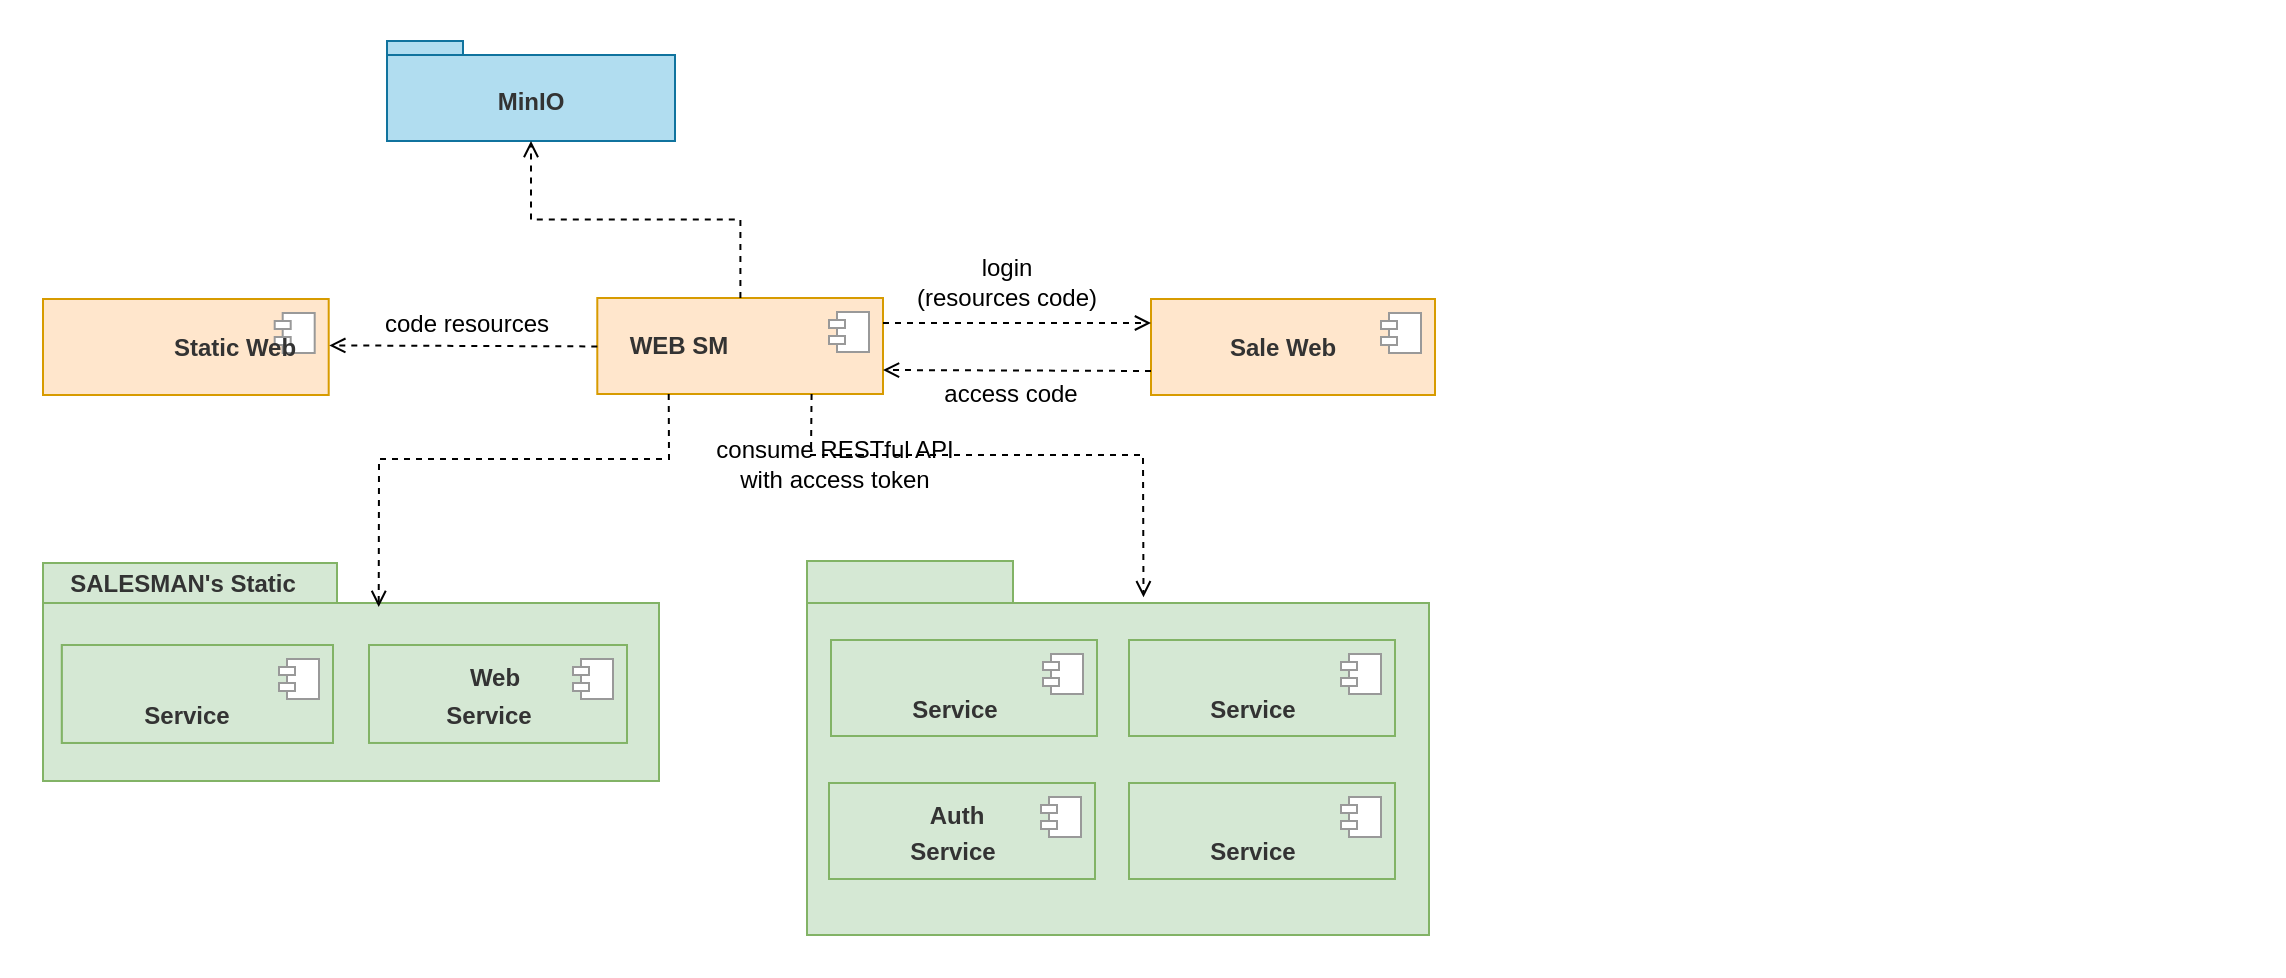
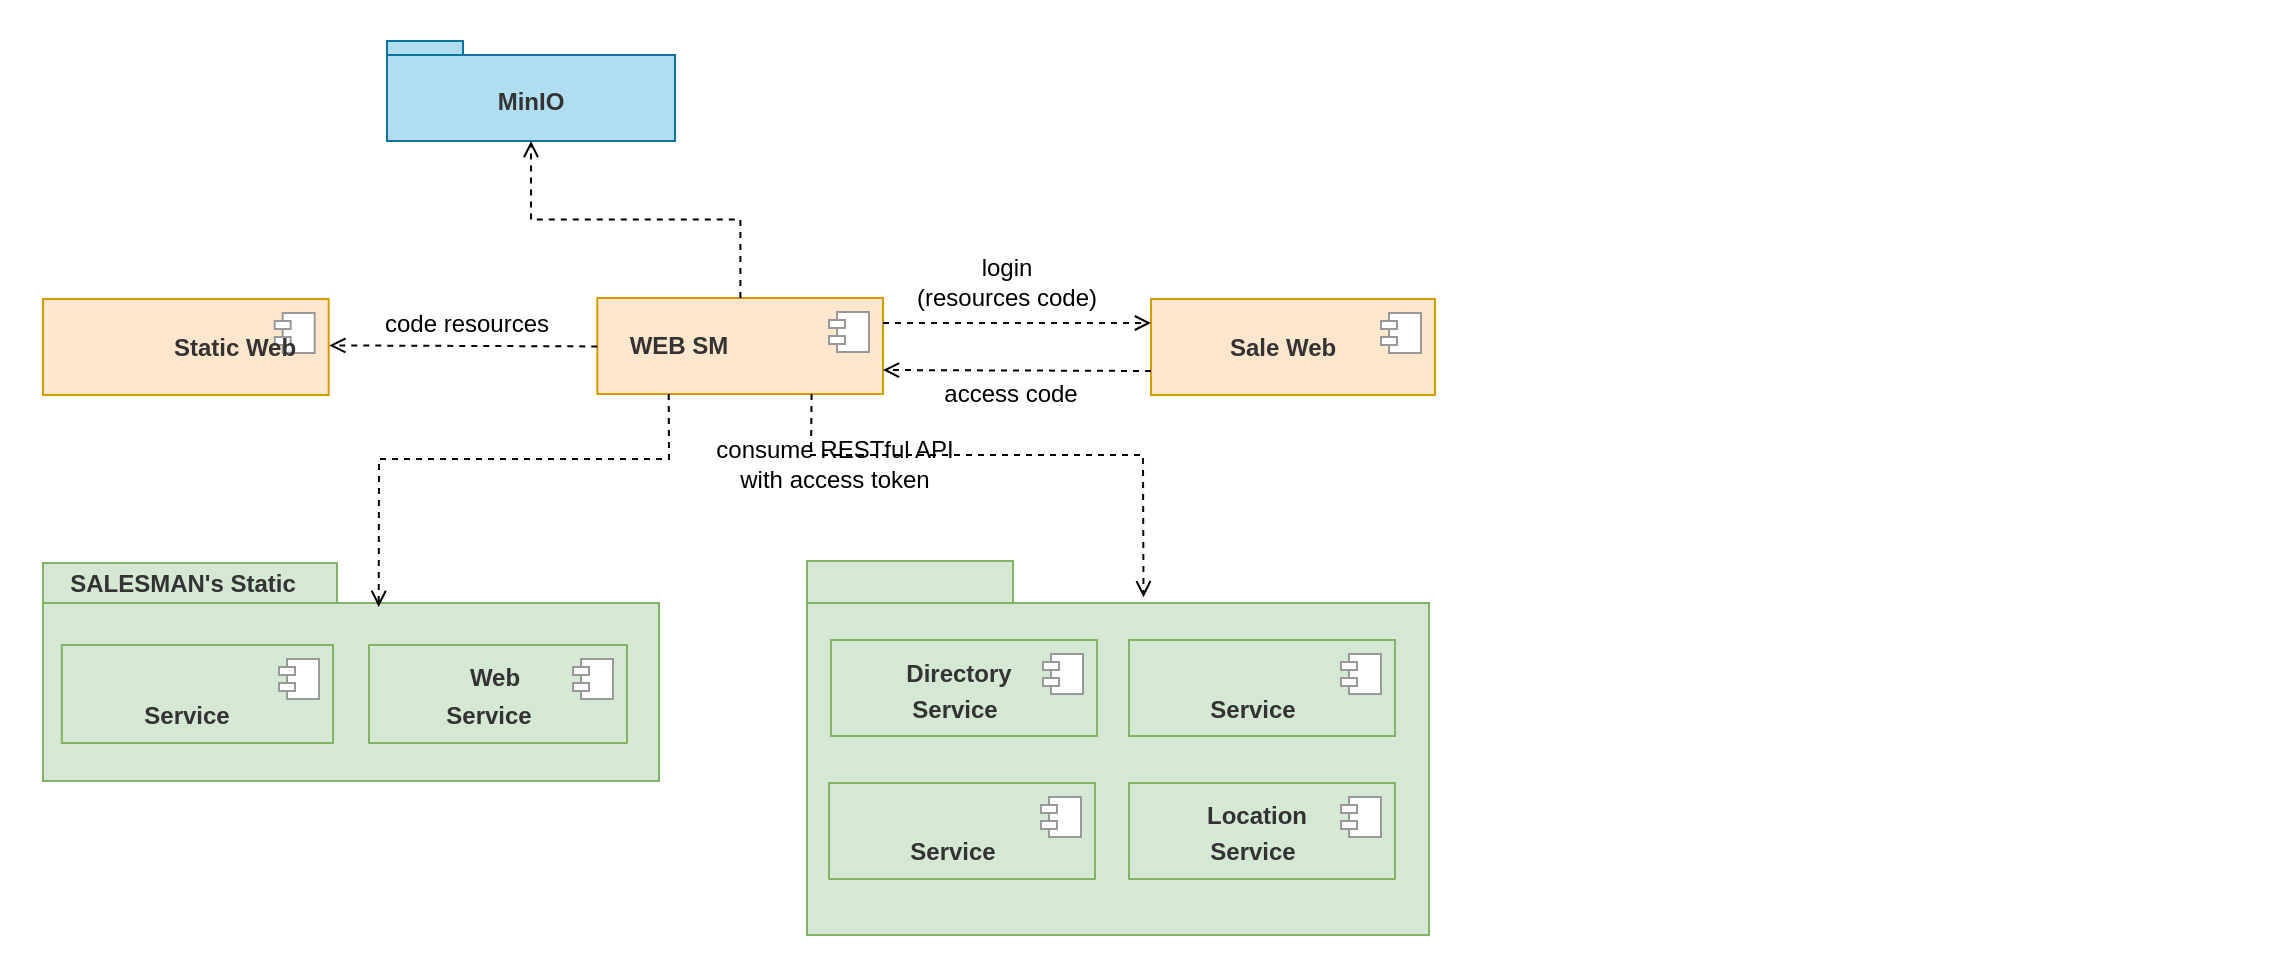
node "Directory": added
node "Auth": removed
node "Location": added
